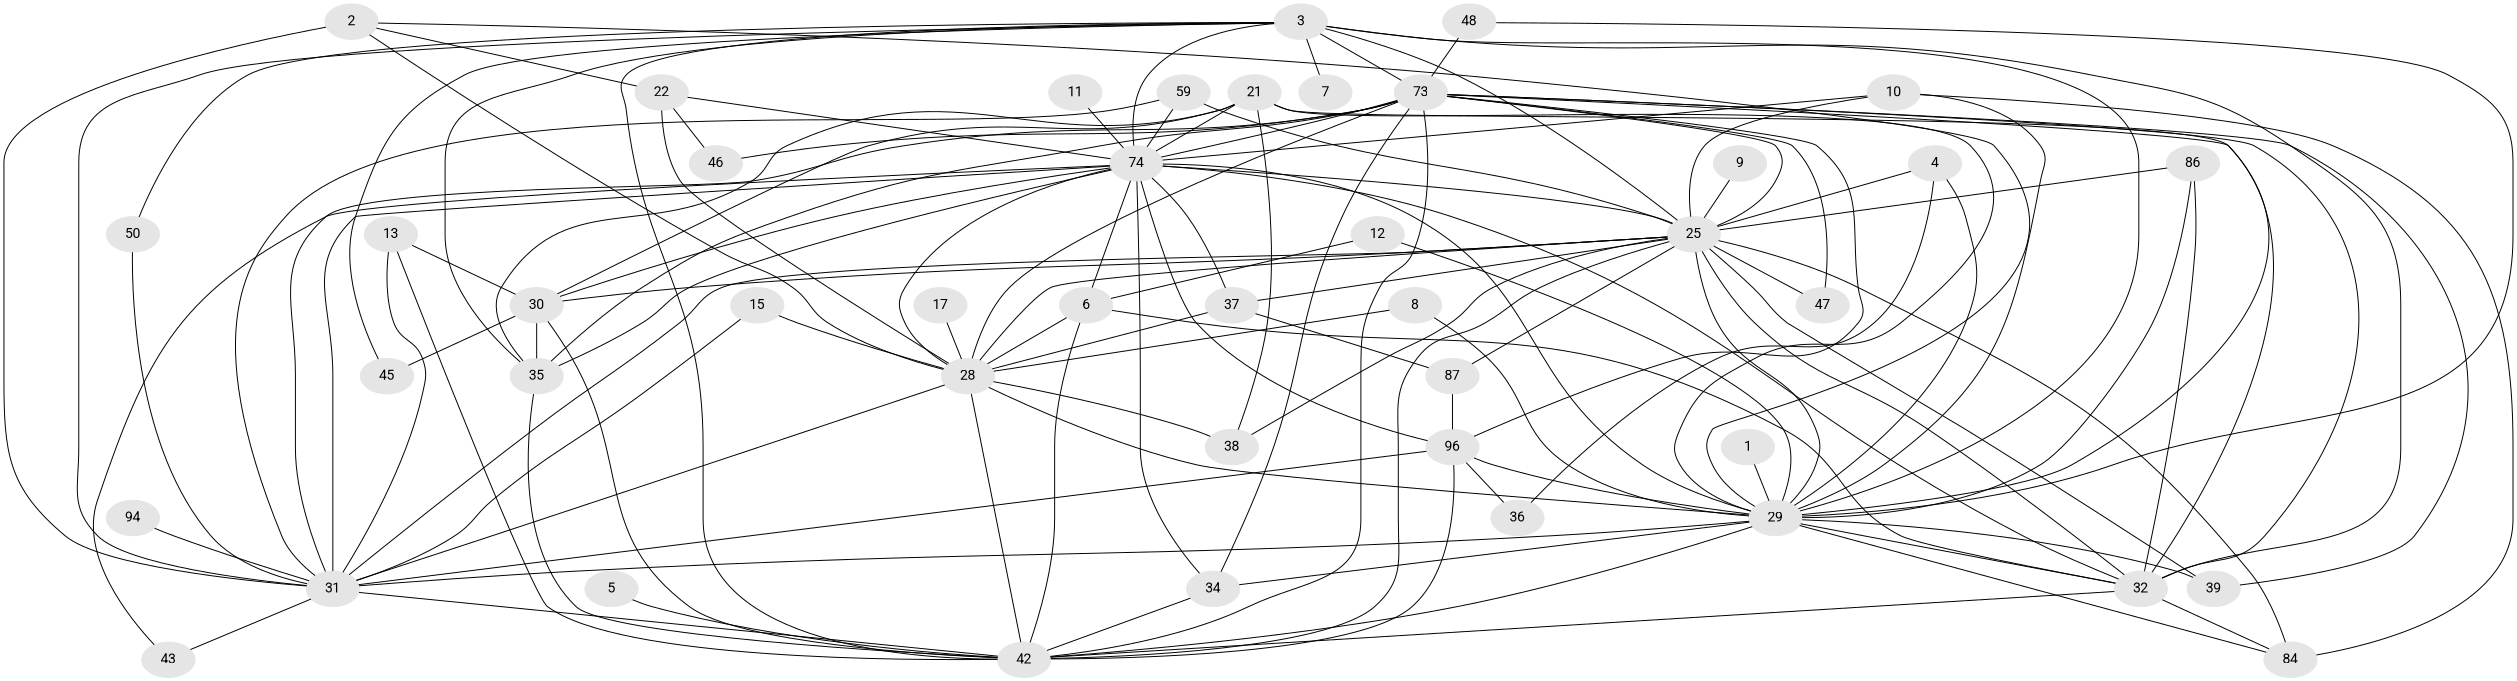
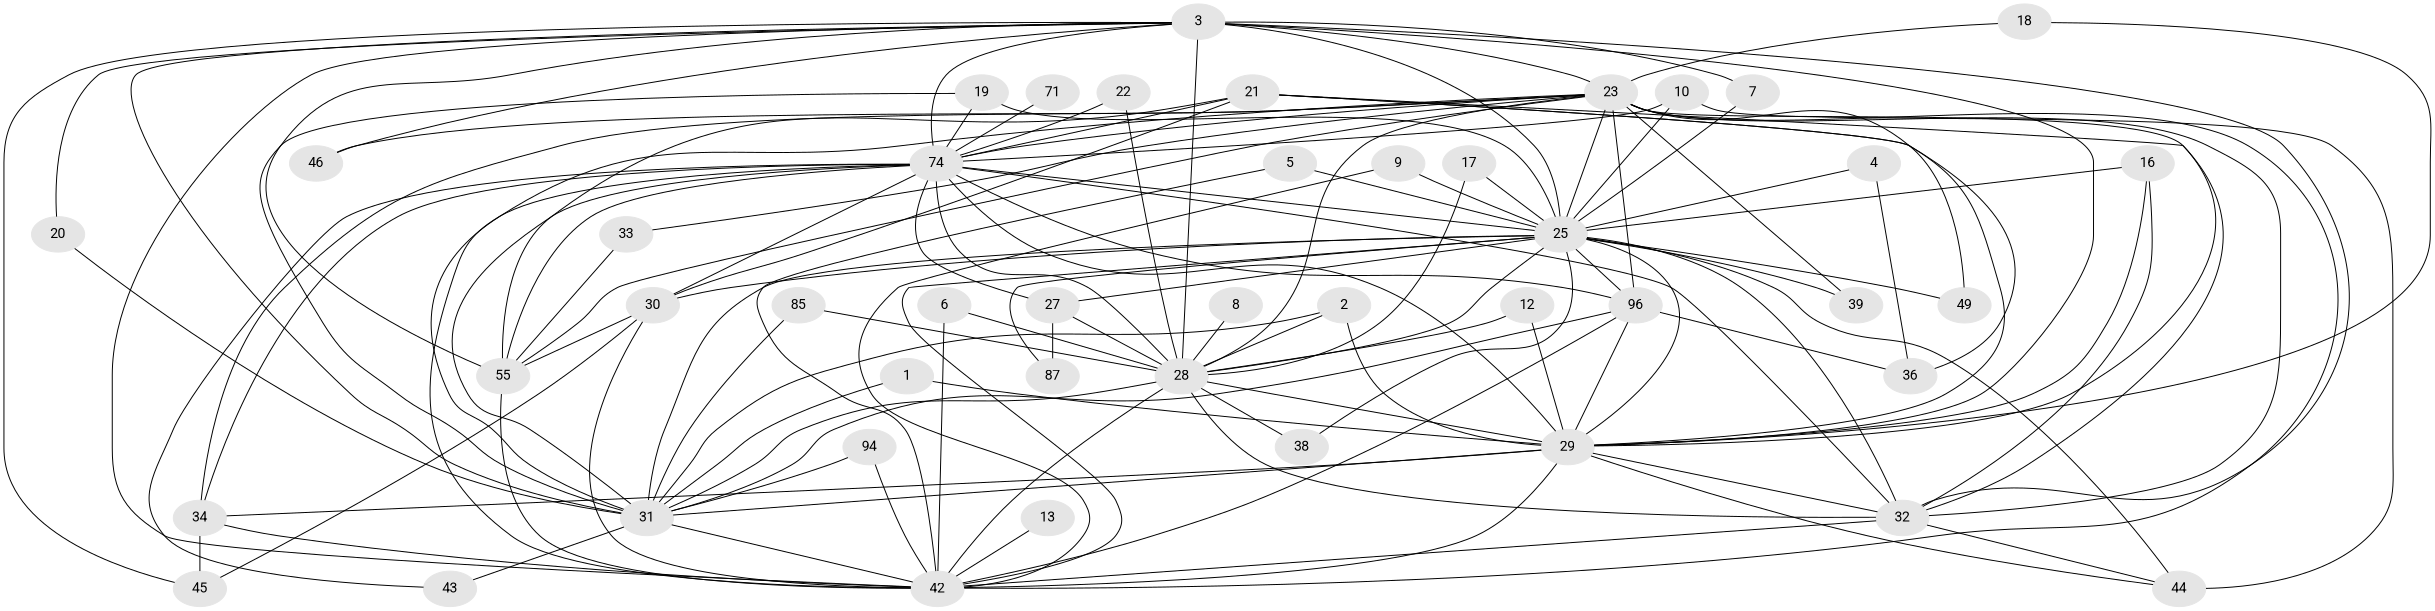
node "48": label "48" -> "18"
edge "2" -- "22": removed
node "11": label "11" -> "71"
node "59": label "59" -> "19"
node "73": label "73" -> "23"
edge "22" -- "46": now "3" -- "46"
node "86": label "86" -> "16"
edge "7" -- "25": added
edge "5" -- "25": added
edge "17" -- "25": added
edge "3" -- "28": added
node "50": label "50" -> "20"
node "33": added
edge "74" -- "6": now "74" -- "42"
edge "13" -- "30": removed
edge "21" -- "38": now "21" -- "36"
edge "12" -- "6": now "12" -- "28"
edge "9" -- "42": added
node "15": label "15" -> "85"
node "37": label "37" -> "27"
node "47": label "47" -> "49"
edge "10" -- "29": removed
edge "6" -- "32": now "28" -- "32"
edge "4" -- "29": removed
node "35": label "35" -> "55"
edge "87" -- "96": now "25" -- "96"
edge "13" -- "31": now "1" -- "31"
edge "8" -- "29": removed
edge "94" -- "42": added
edge "29" -- "39": removed
edge "34" -- "45": added
node "84": label "84" -> "44"
